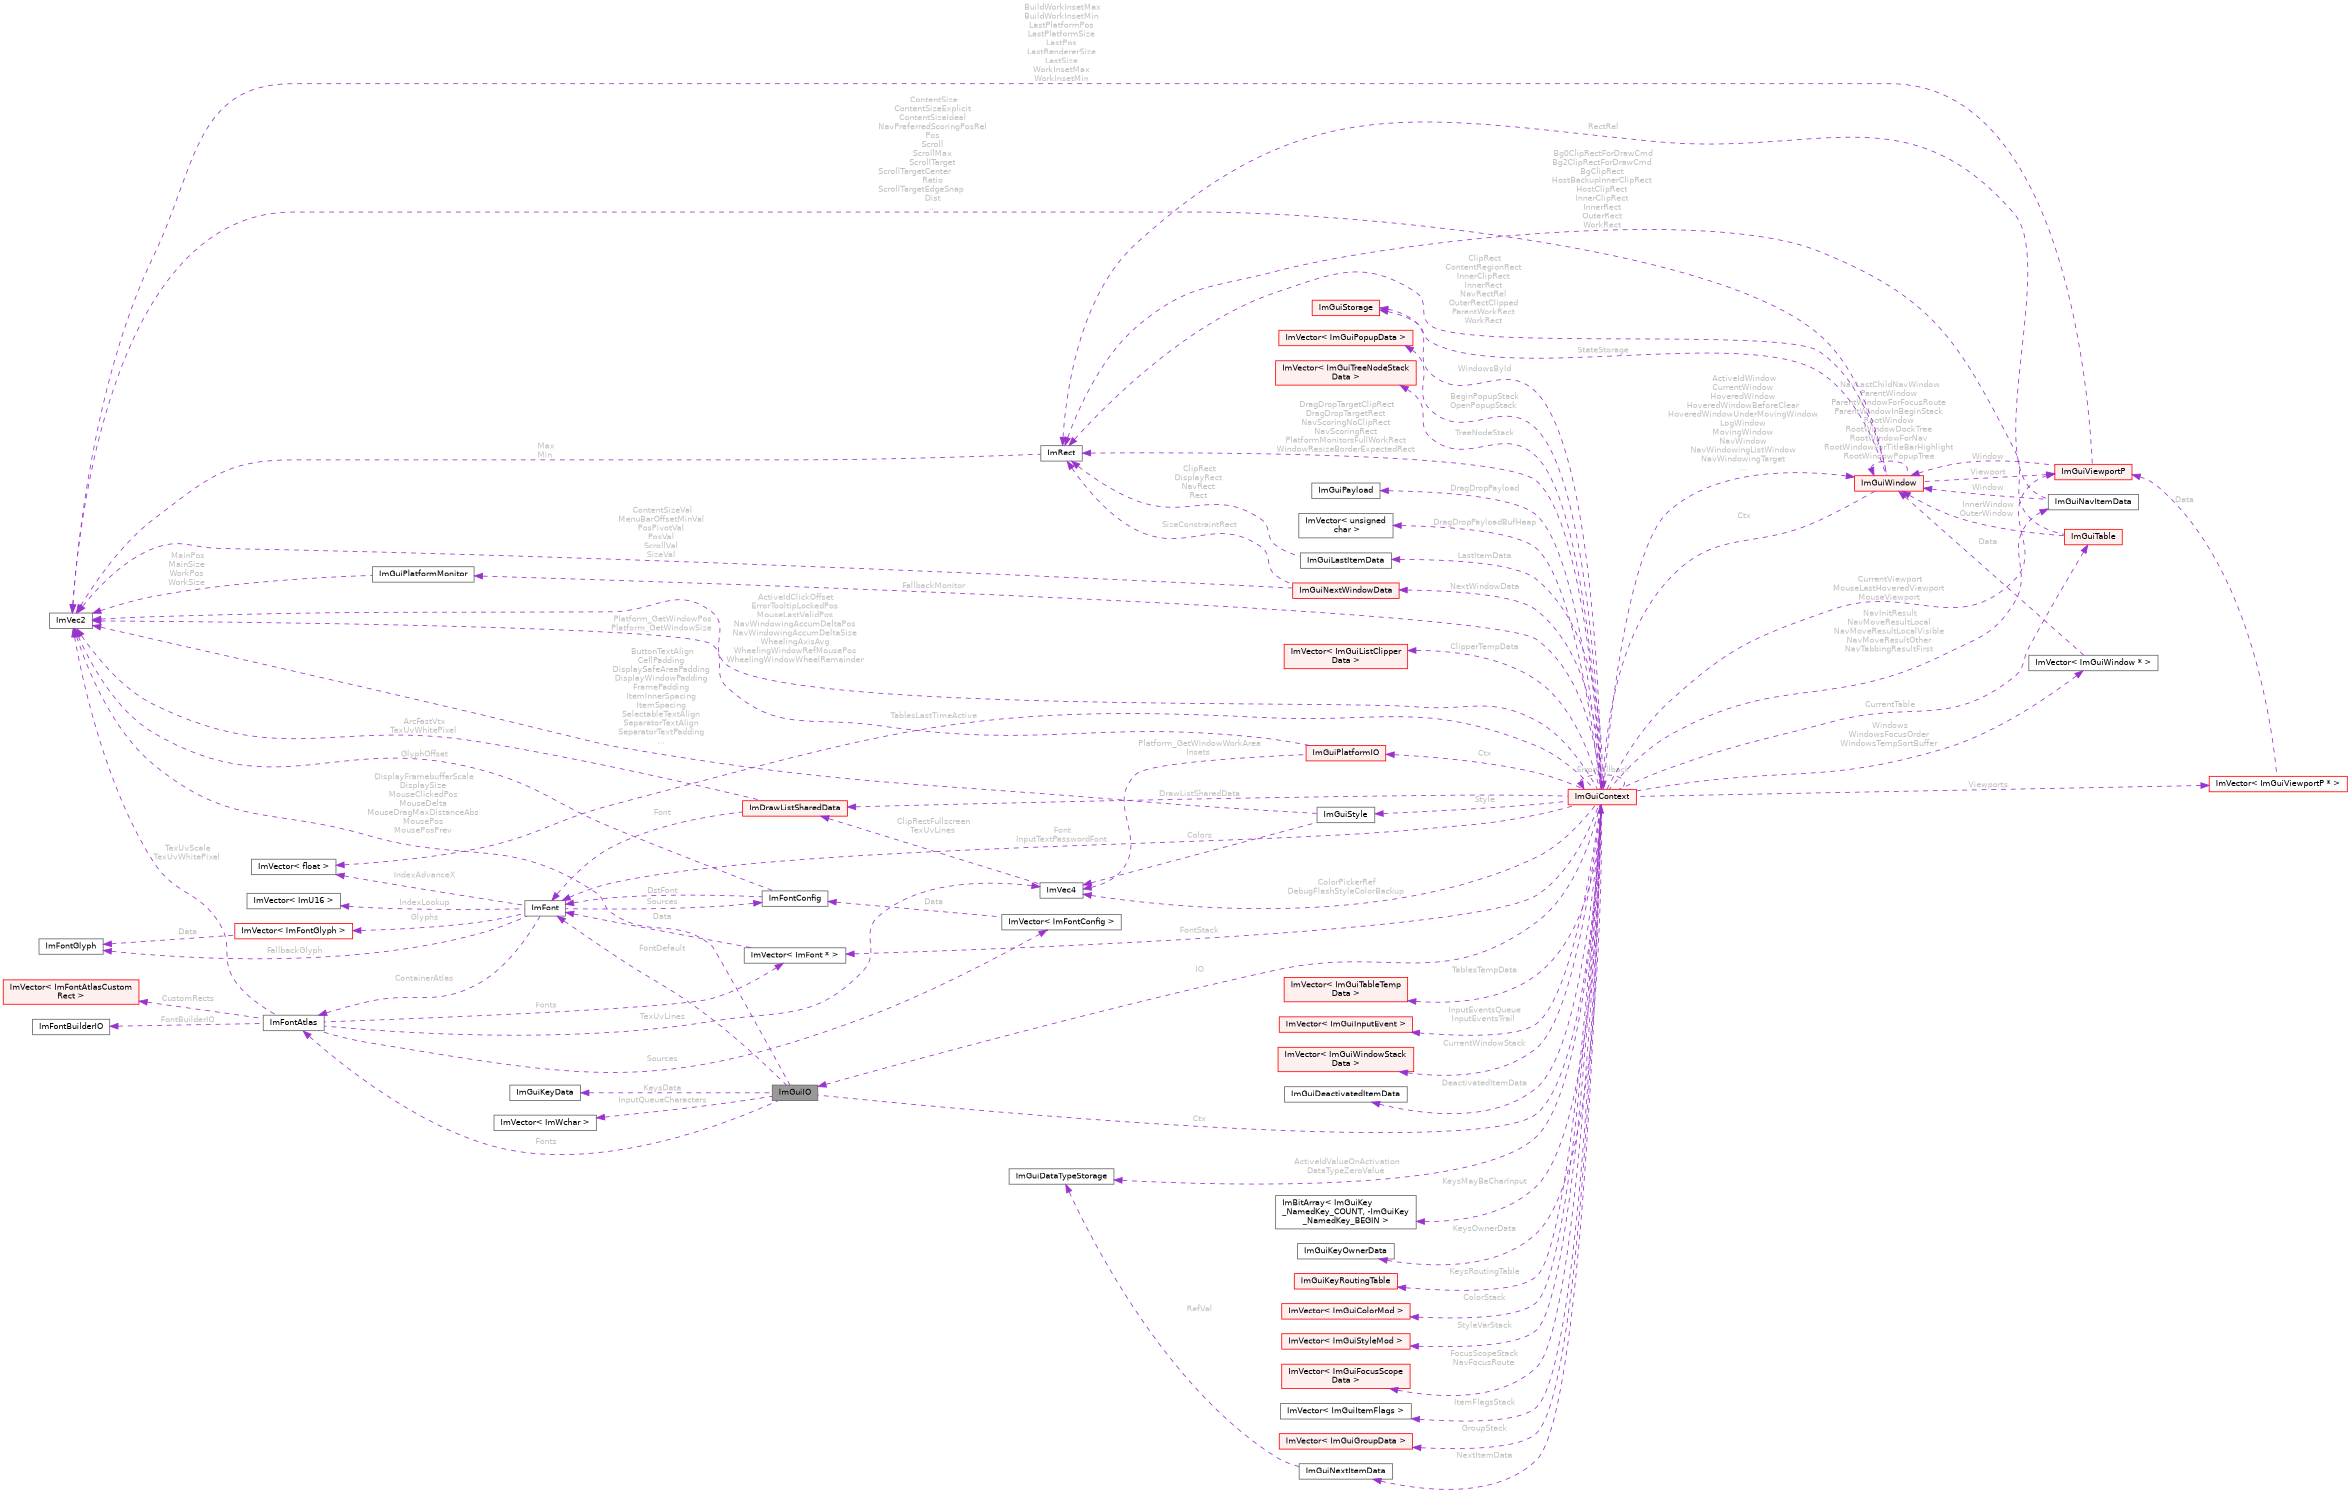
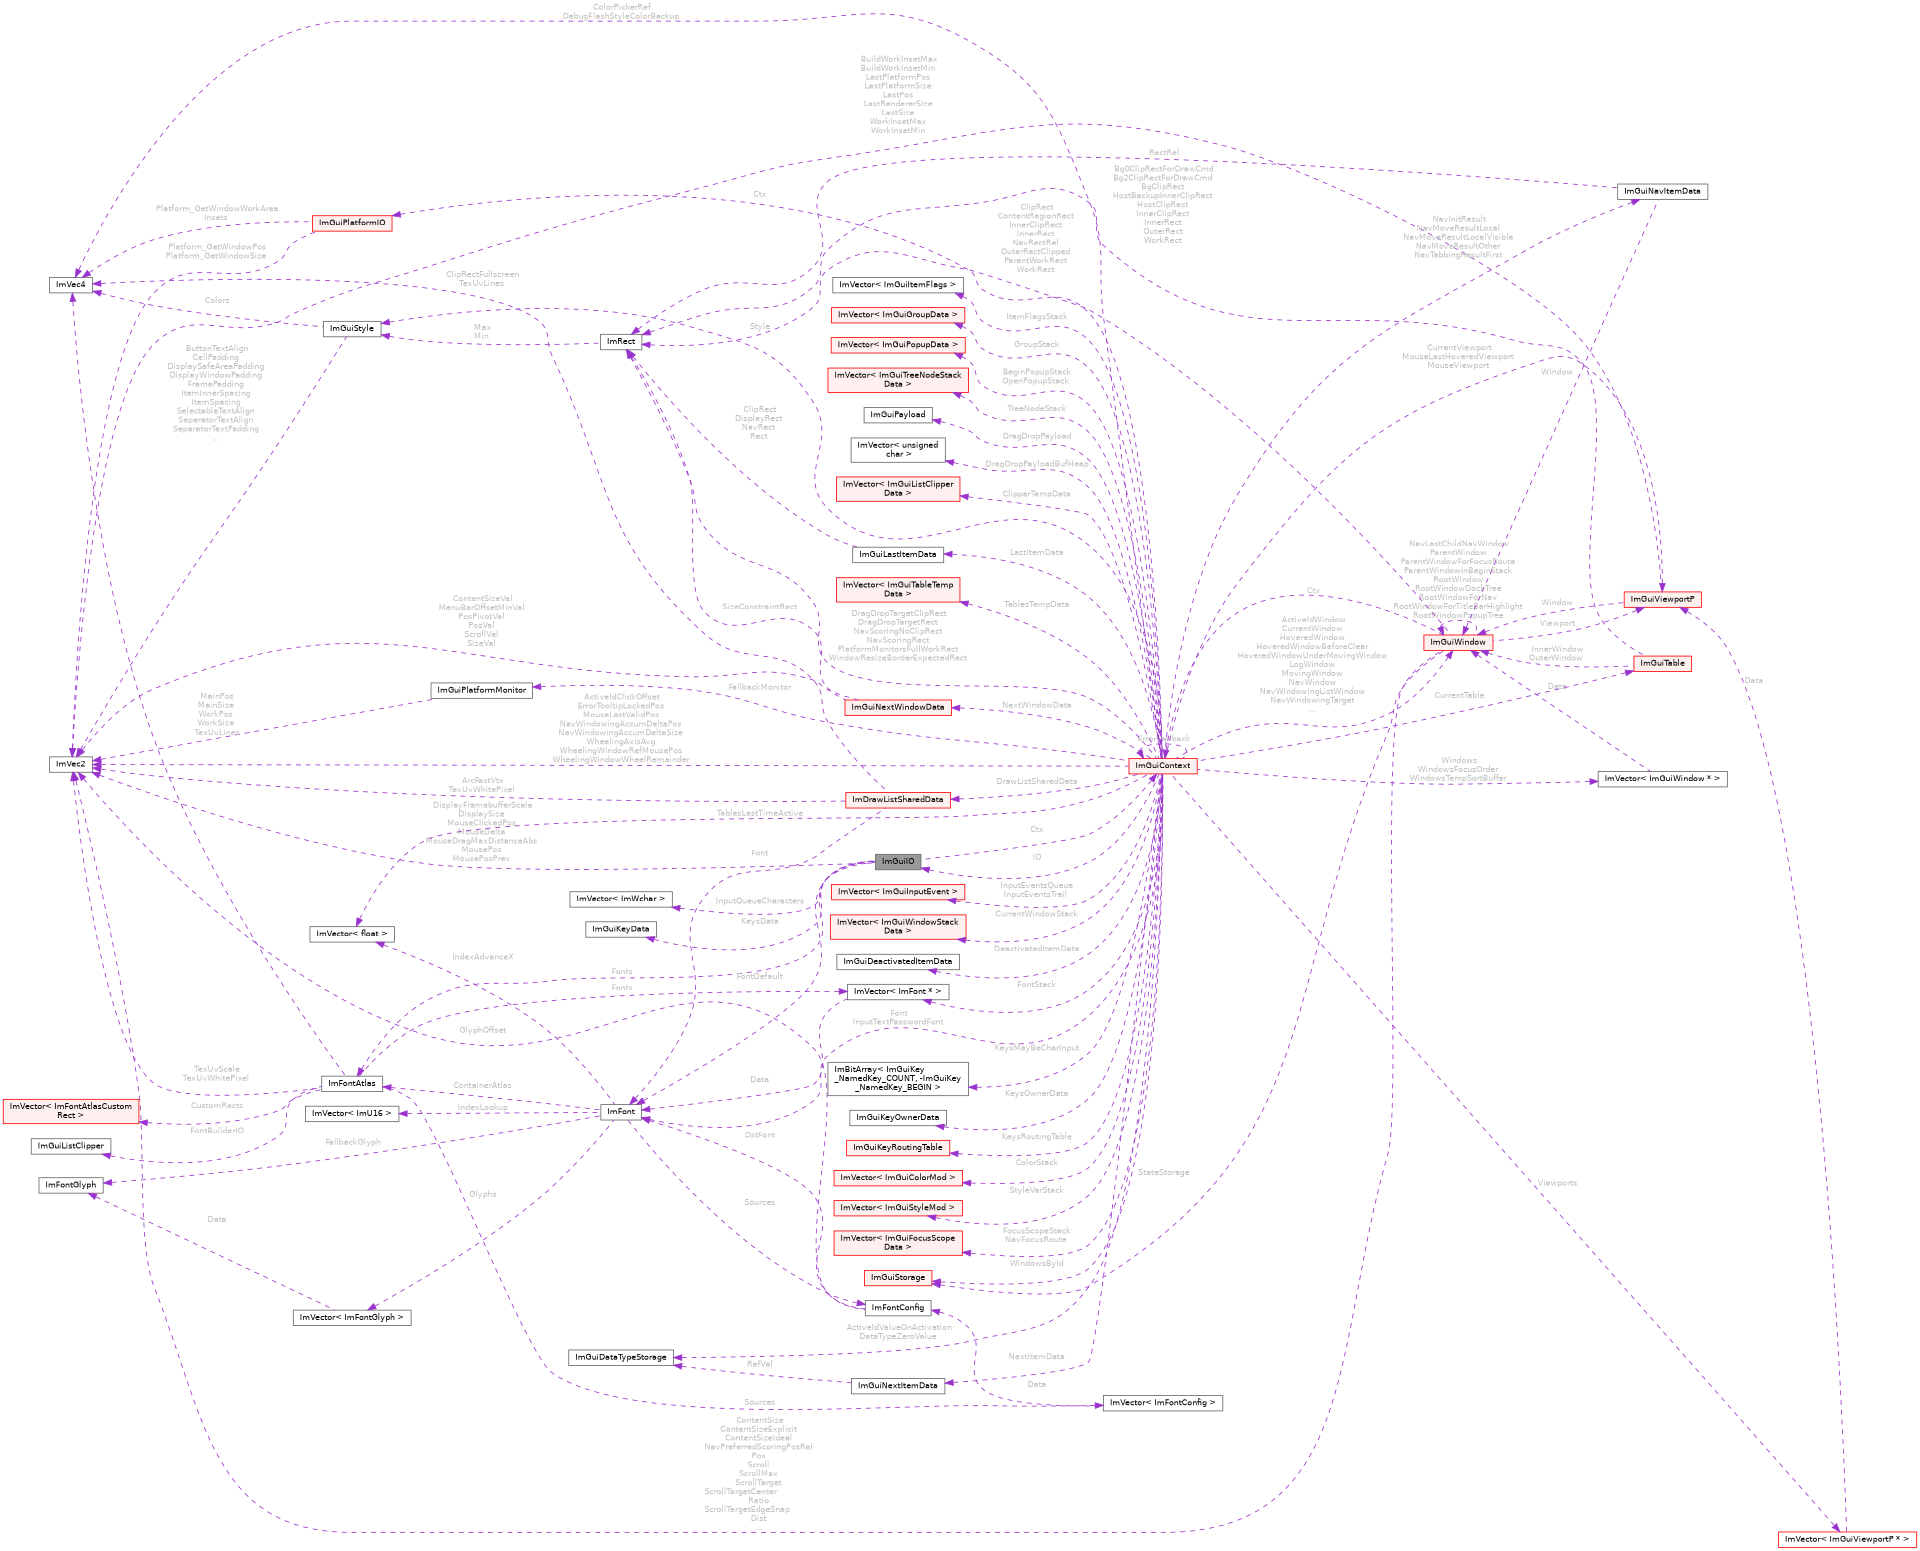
edge "ImRect" -> "ImVec2": now "ImRect" -> "ImGuiStyle"
edge "ImVec4" -> "ImDrawListSharedData": reversed
node "ImVector< ImFontGlyph >": color red -> gray40
node "ImFontBuilderIO": label "ImFontBuilderIO" -> "ImGuiListClipper"
